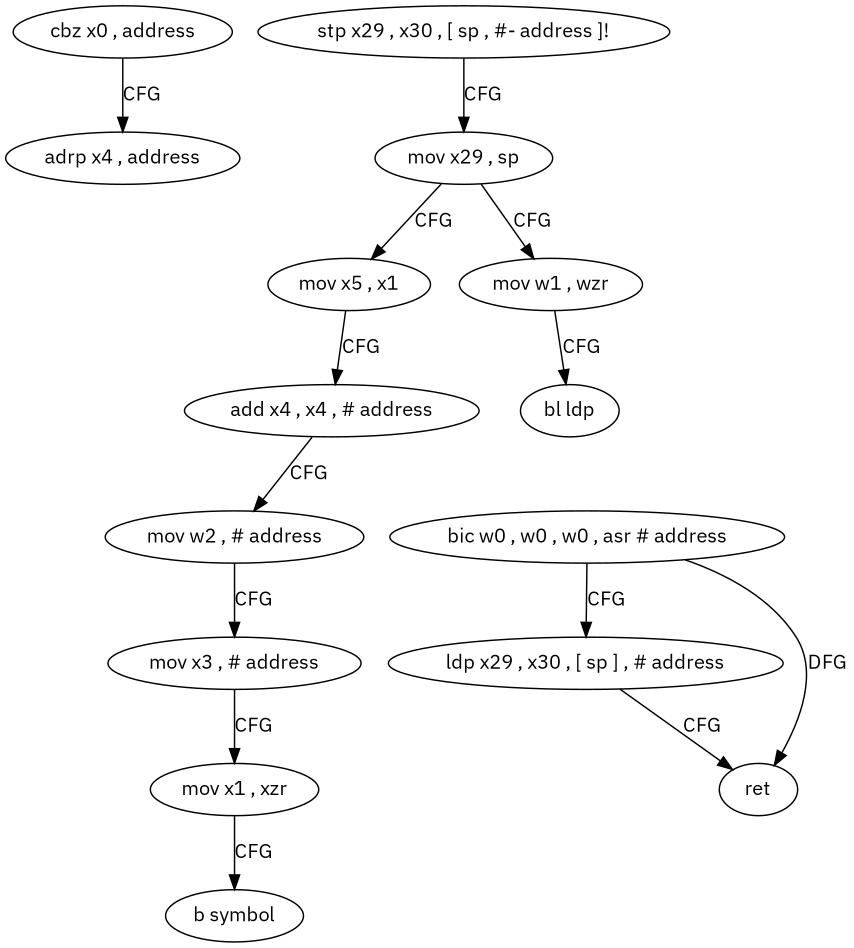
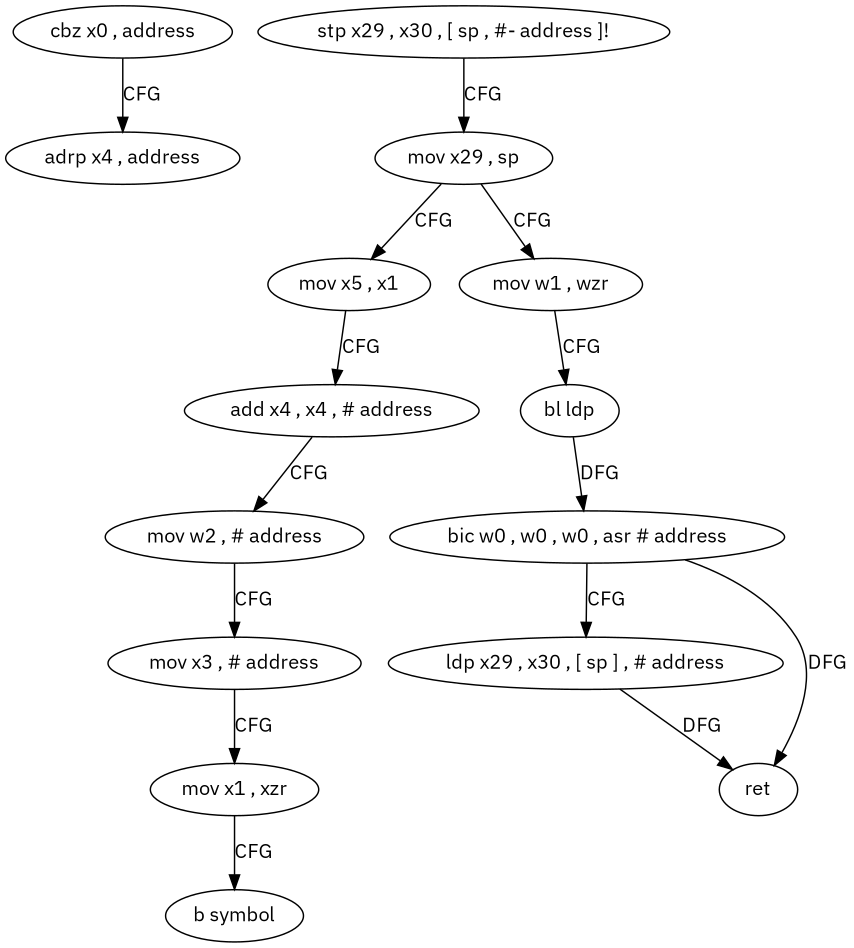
edge "bl ldp" -> "bic w0 , w0 , w0 , asr # address": added, label "DFG"
edge "ldp x29 , x30 , [ sp ] , # address" -> "ret": label "CFG" -> "DFG"
